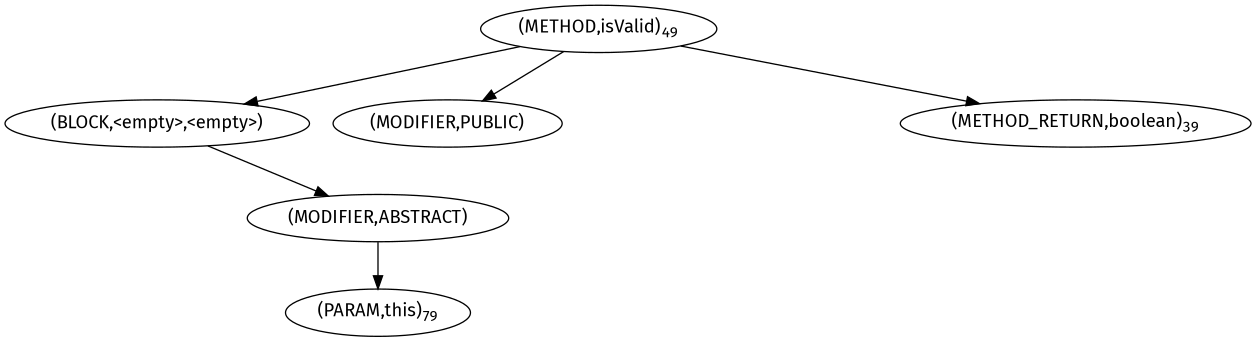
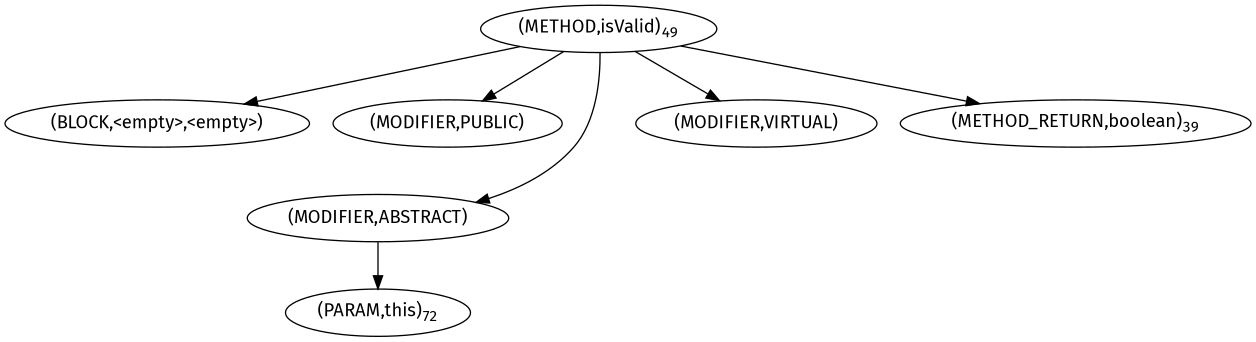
node "(MODIFIER,VIRTUAL)": added
edge "(BLOCK,<empty>,<empty>)" -> "(MODIFIER,ABSTRACT)": now "(METHOD,isValid)" -> "(MODIFIER,ABSTRACT)"
node "(PARAM,this)": text "79" -> "72"
